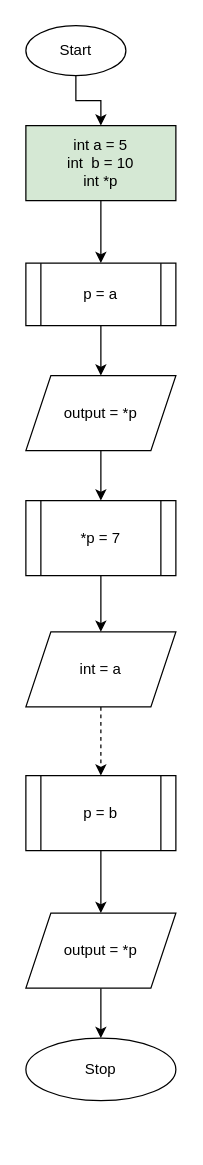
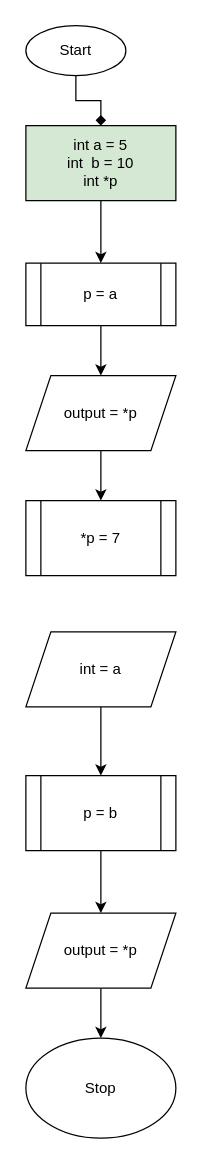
edge "Start" -> "int a = 5 int b = 10 int *p": arrowhead classic -> diamond
edge "*p = 7" -> "int = a": removed
edge "int = a" -> "p = b": style dashed -> solid
node "Stop": size 150x63 -> 150x100
